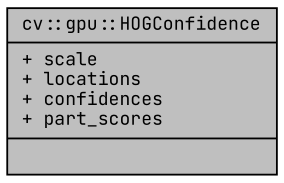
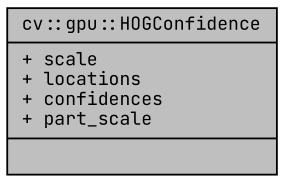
node "cv::gpu::HOGConfidence": text "+ part_scores" -> "+ part_scale"
